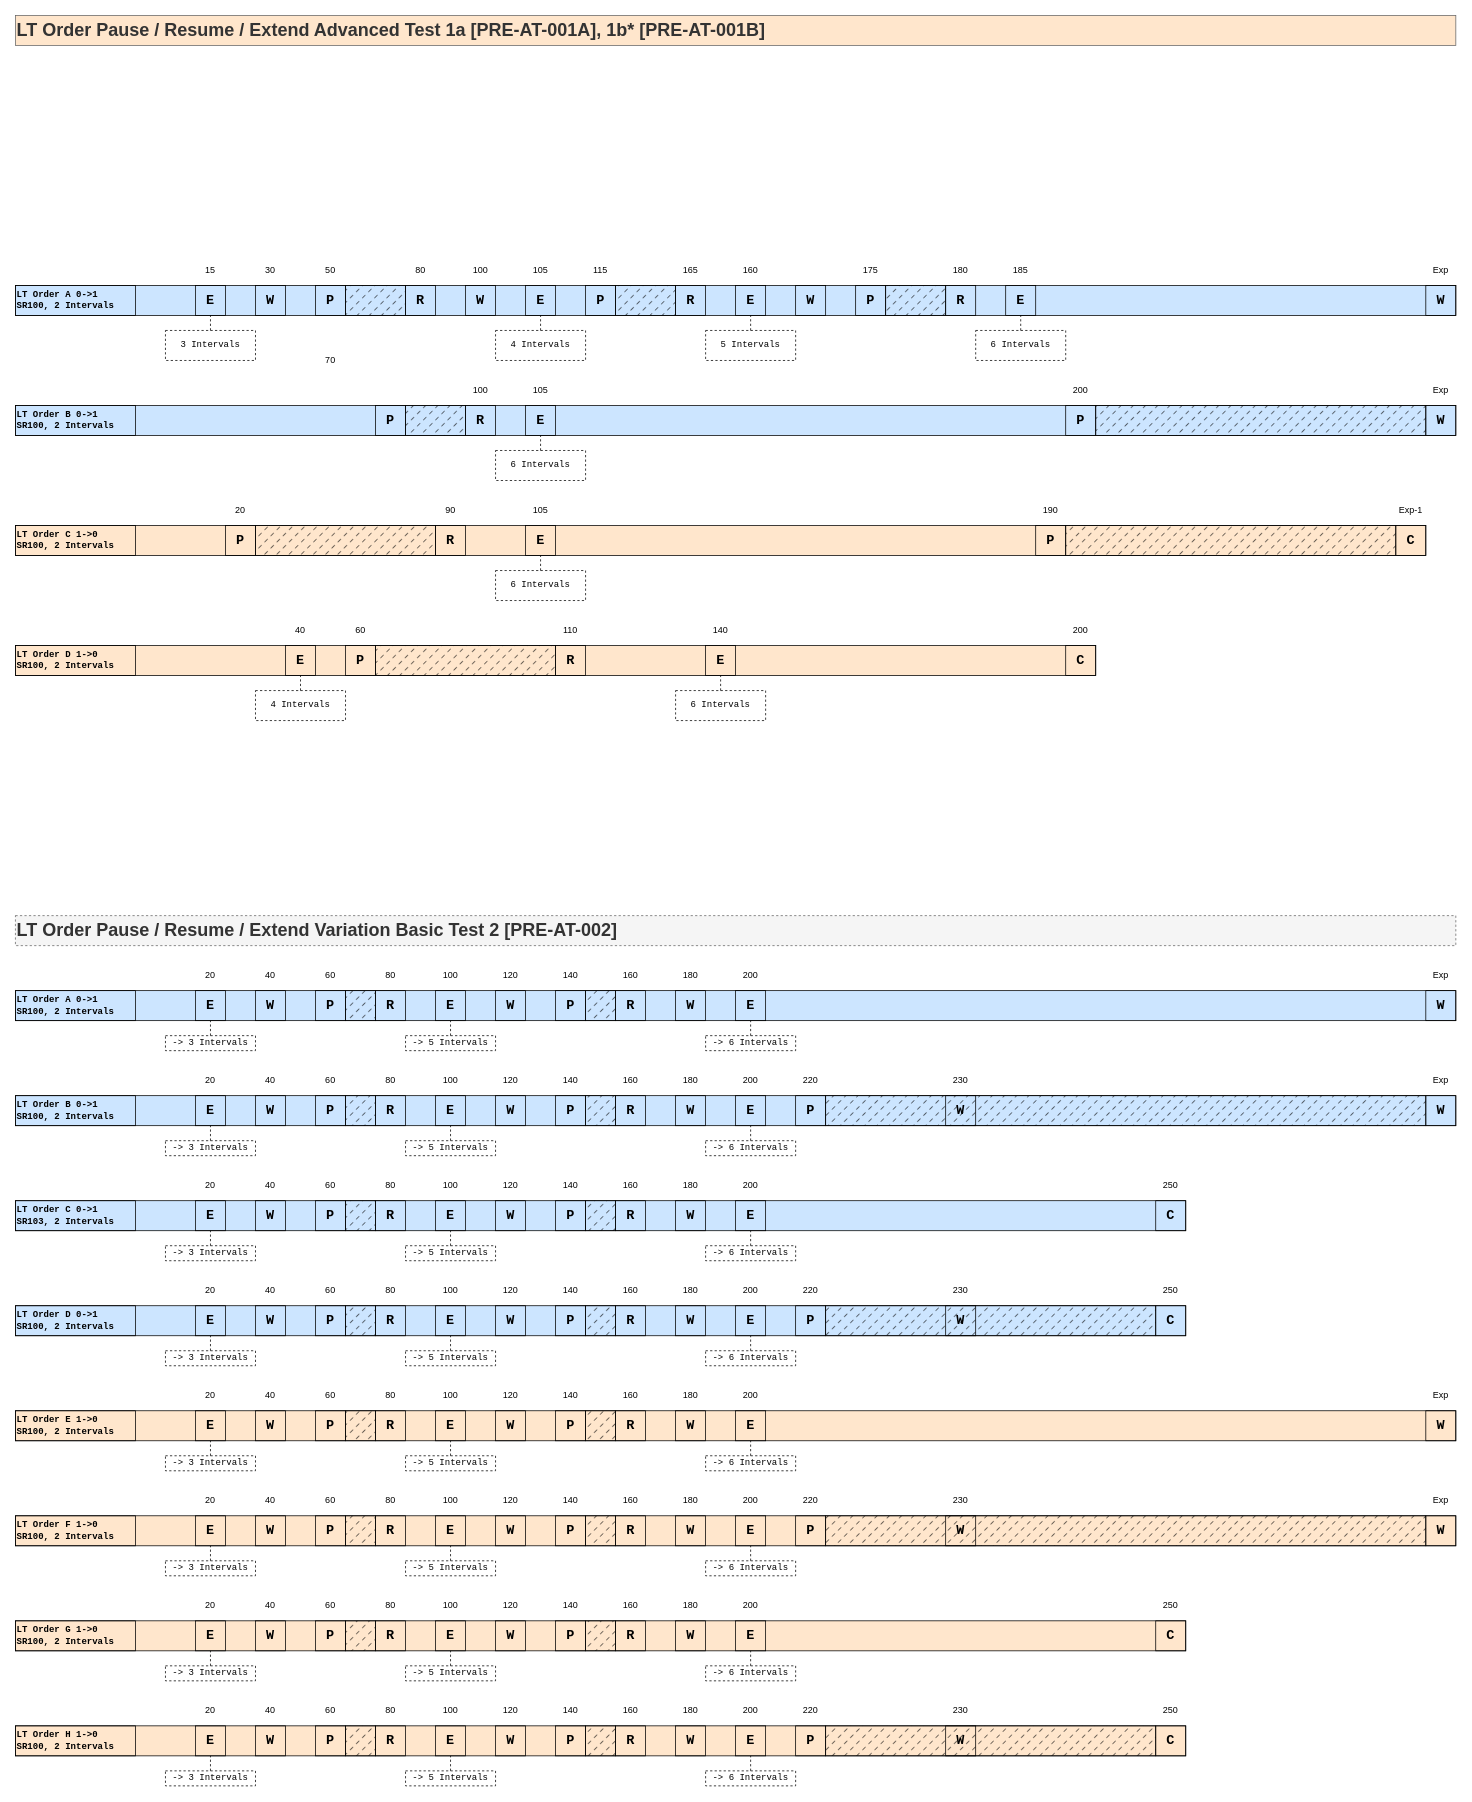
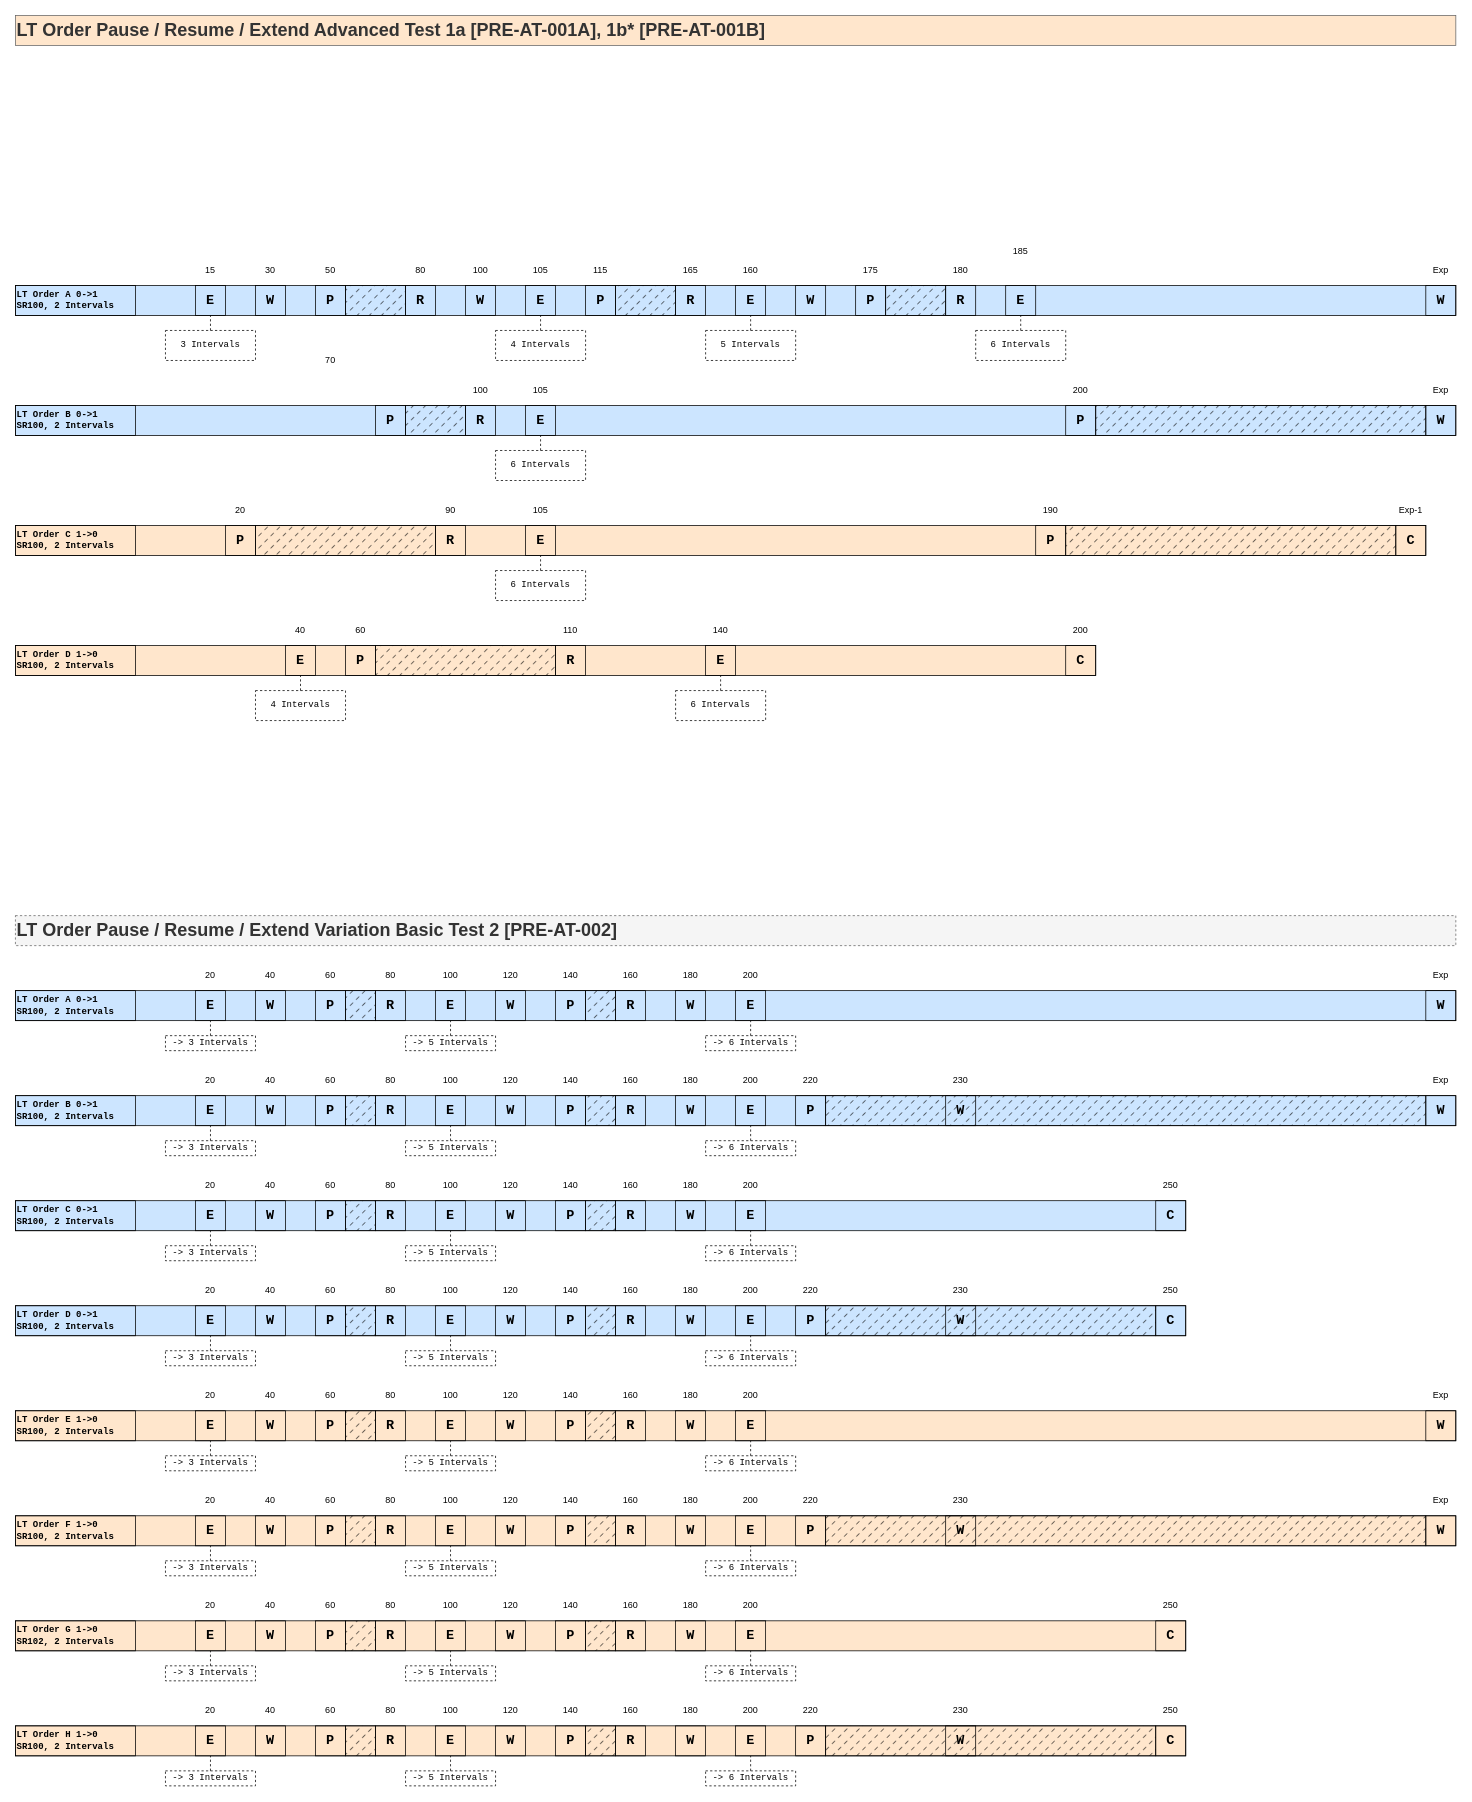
node "185": moved (1020, 270) -> (1020, 252)
node "LT Order C 0->1 SR103, 2 Intervals": label "LT Order C 0->1 SR103, 2 Intervals" -> "LT Order C 0->1 SR100, 2 Intervals"
node "LT Order G 1->0 SR100, 2 Intervals": label "LT Order G 1->0 SR100, 2 Intervals" -> "LT Order G 1->0 SR102, 2 Intervals"
